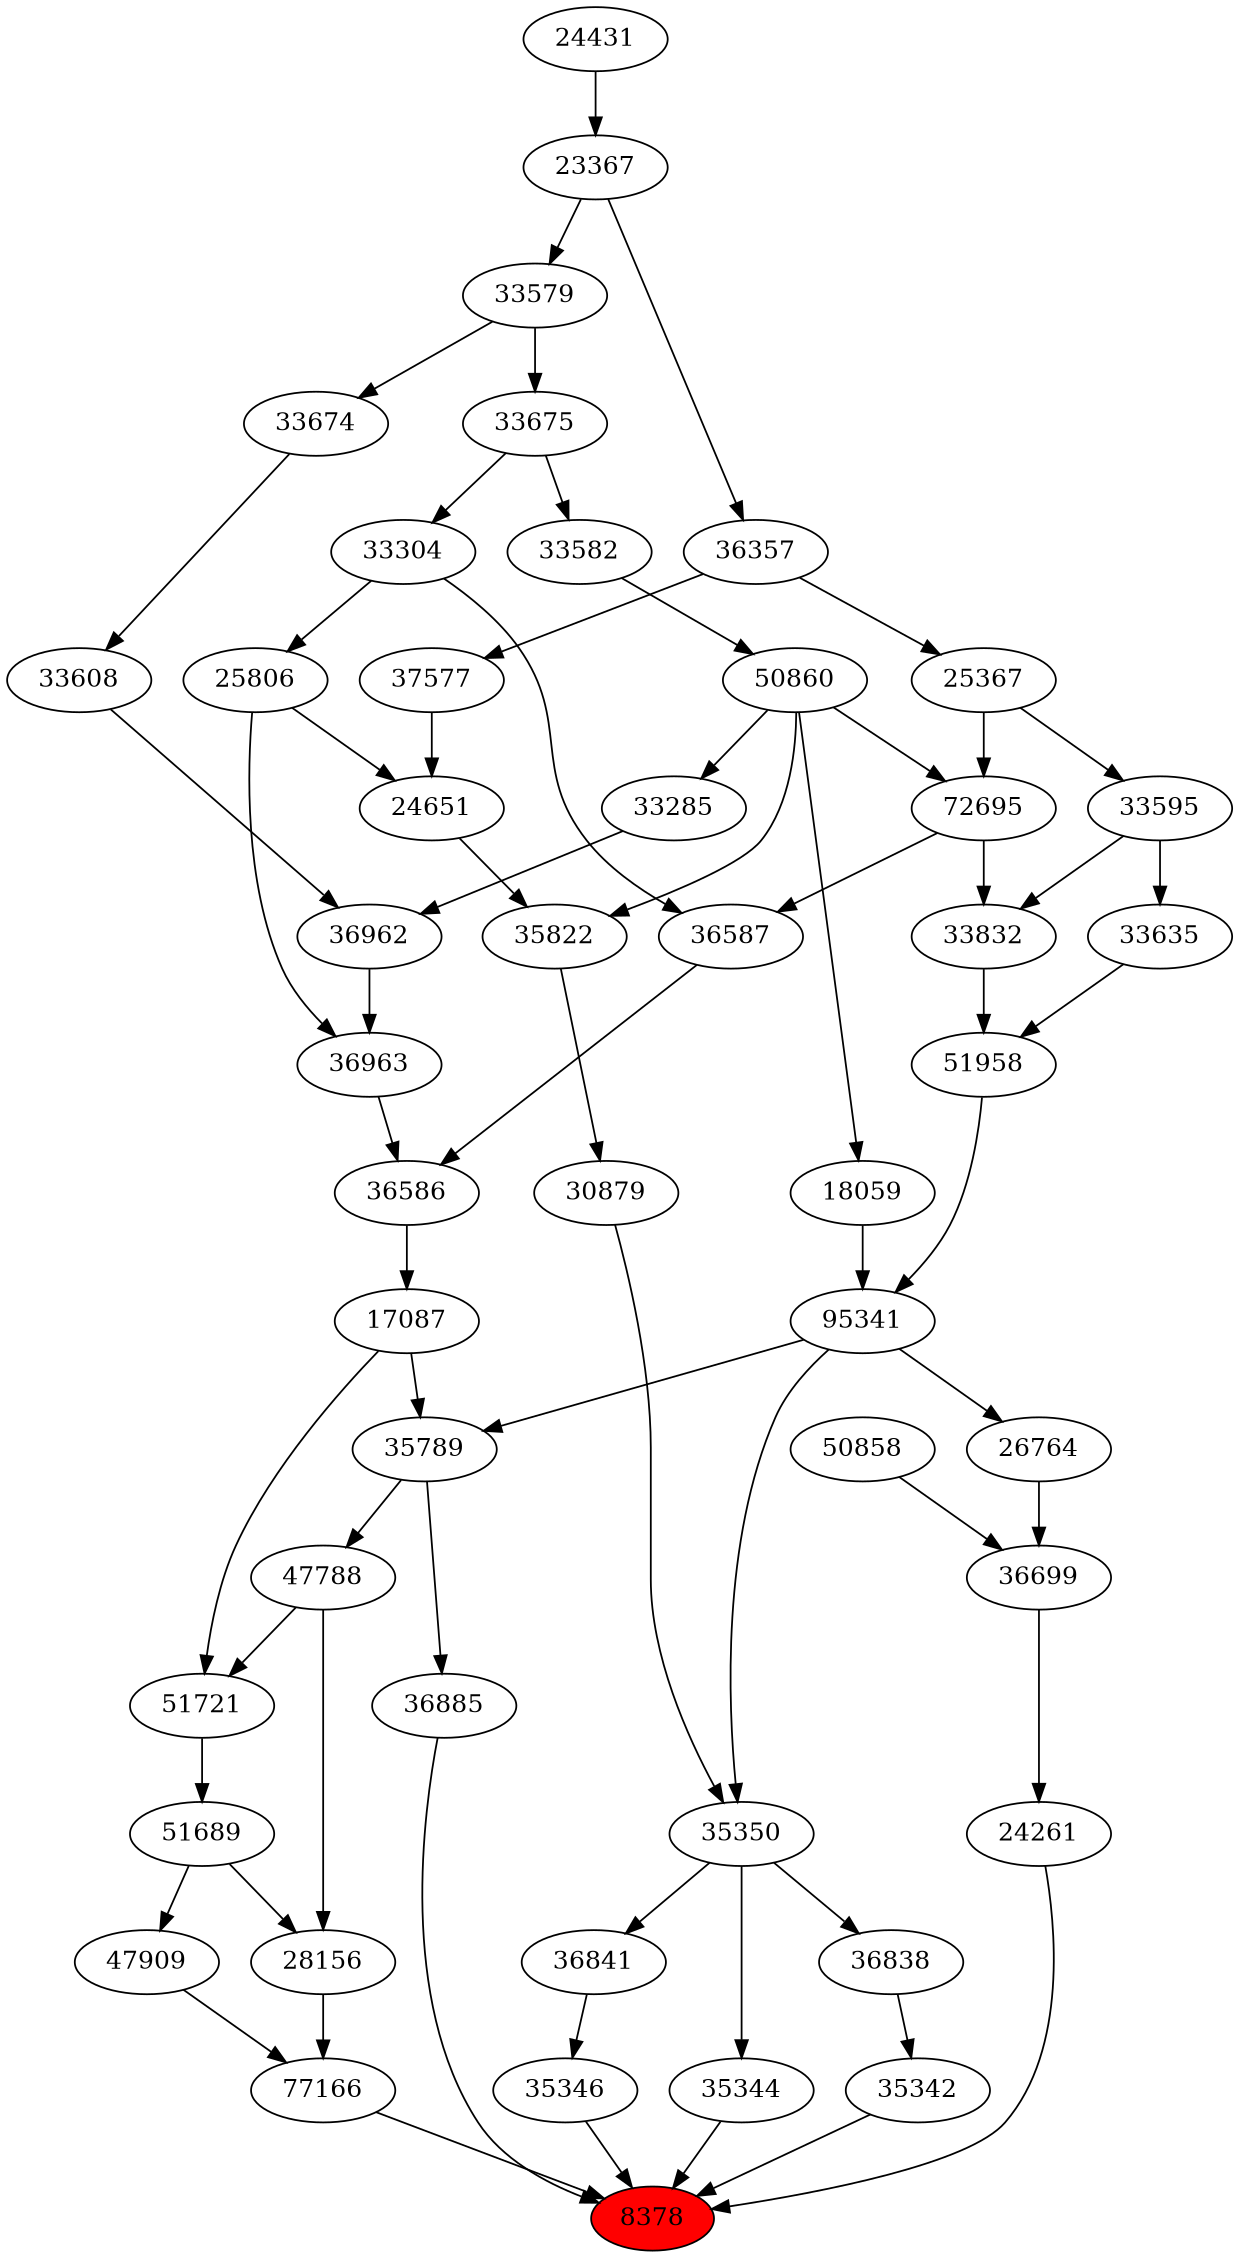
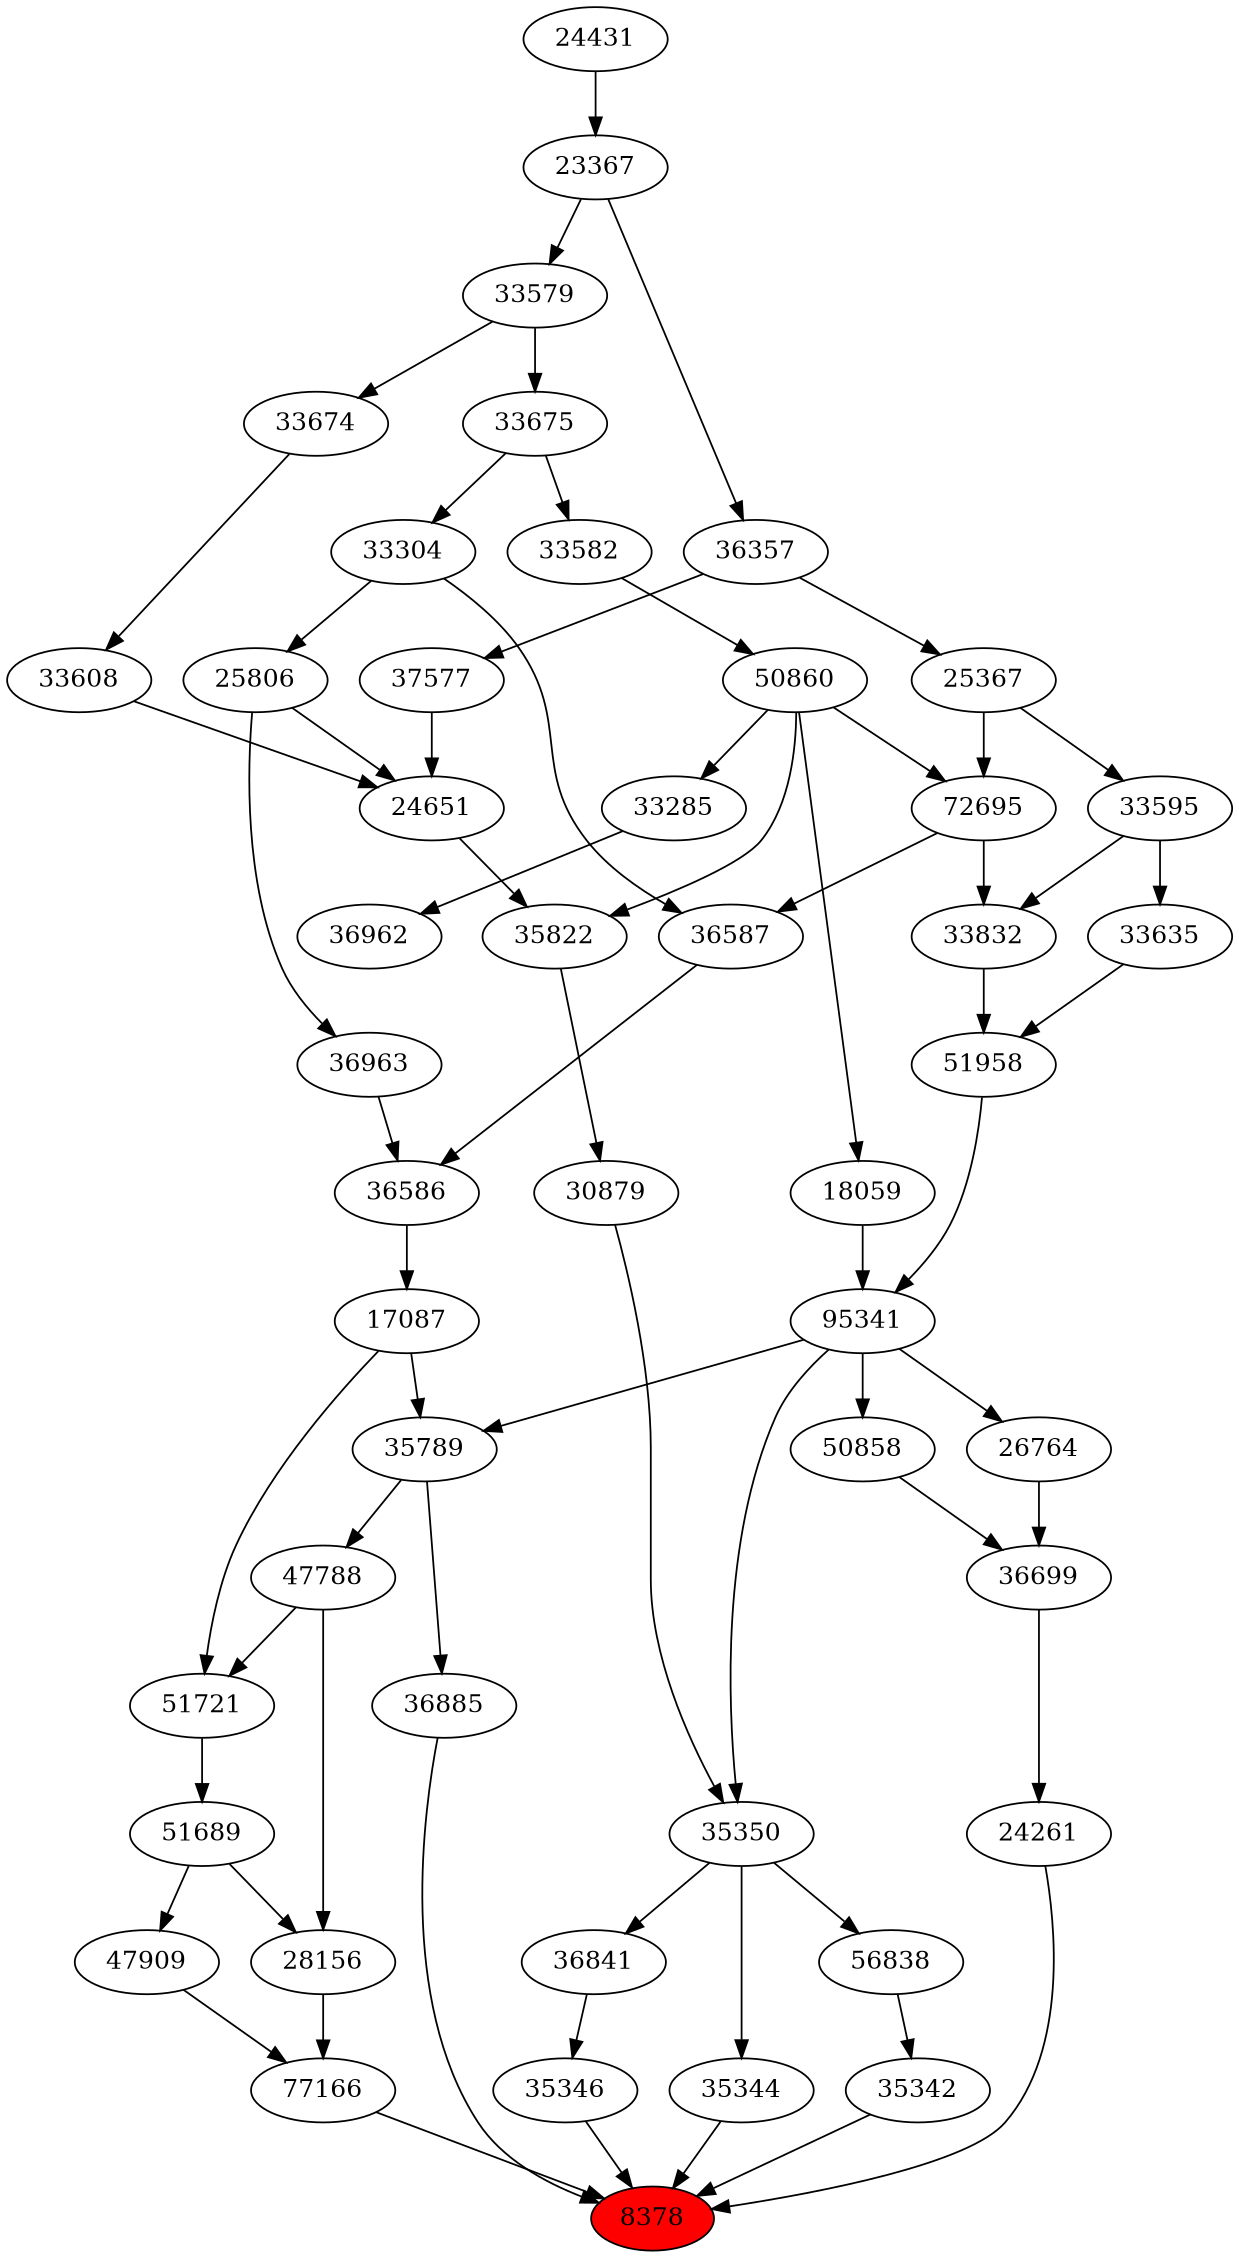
edge "33608" -> "36962": now "33608" -> "24651"
edge "36962" -> "36963": removed
edge "95341" -> "50858": added
node "36838": label "36838" -> "56838"
